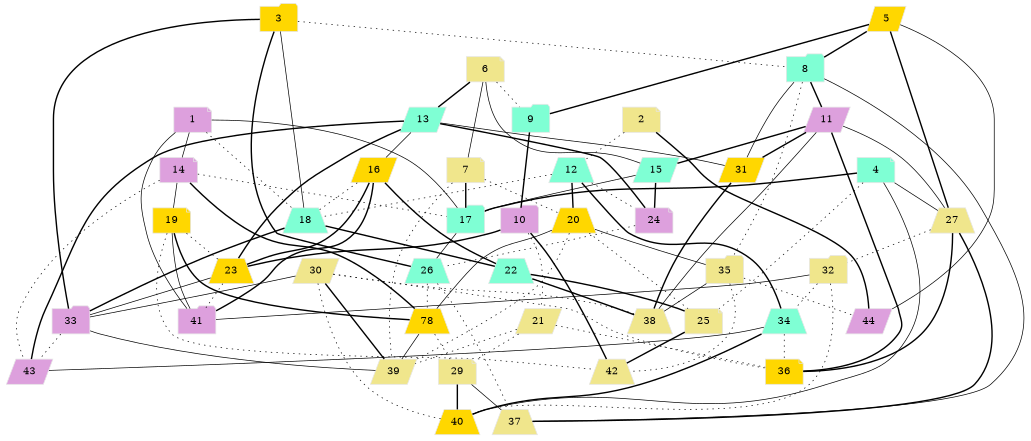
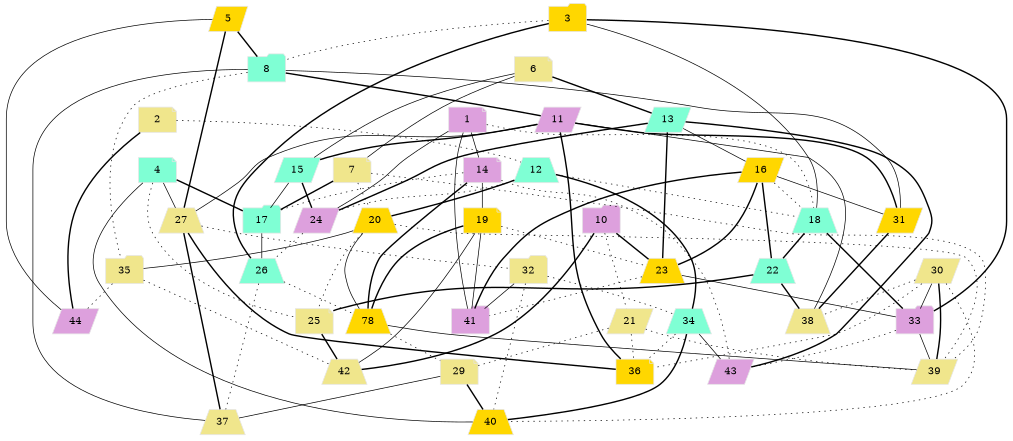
node "9": removed
edge "1" -- "17": now "1" -- "24"
edge "13" -- "31": now "16" -- "31"
node "24": shape note -> parallelogram
edge "35" -- "38": removed
edge "19" -- "42": style dotted -> solid
